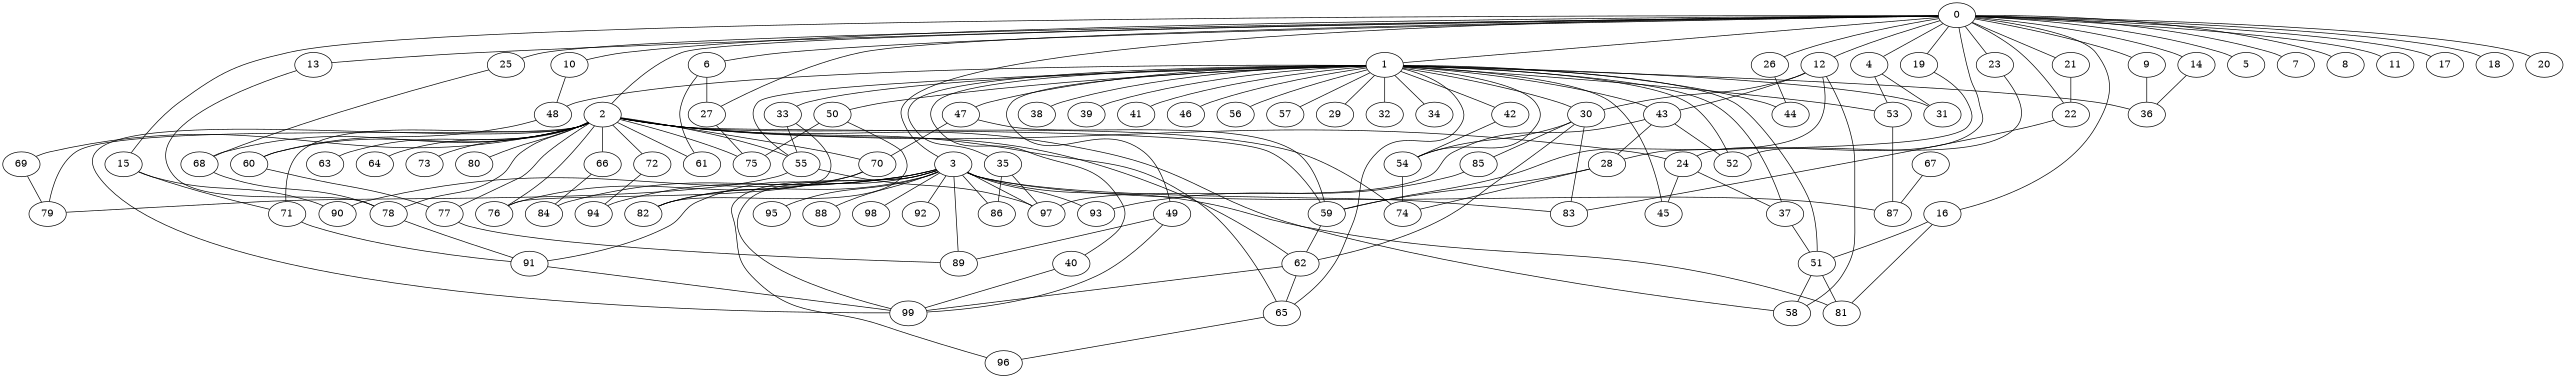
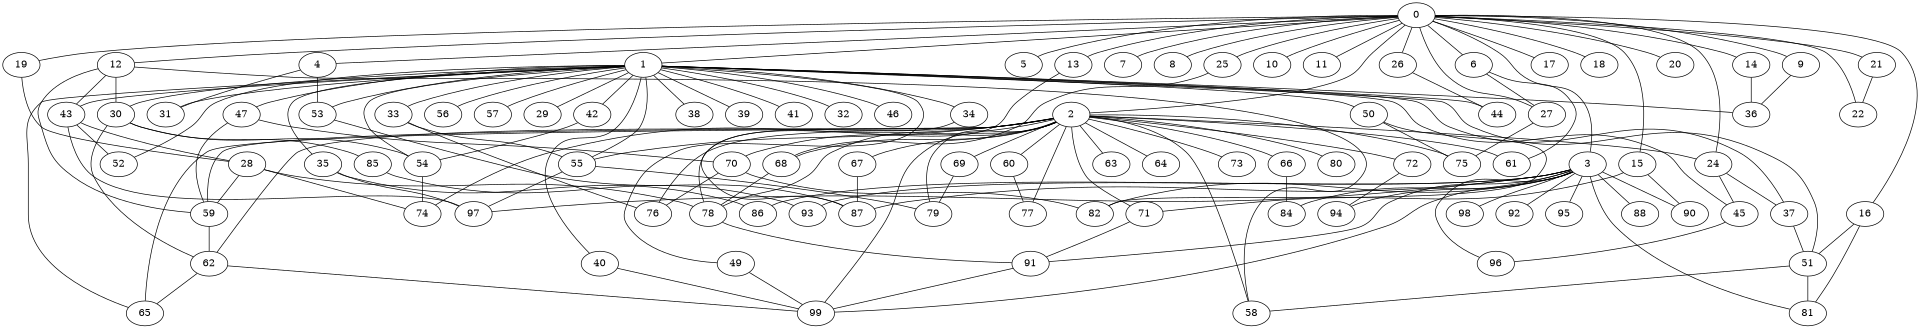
node "23": removed
node "48": removed
edge "34" -- "87": added
edge "2" -- "67": added
edge "28" -- "78": added
node "83": removed
node "89": removed
edge "65" -- "96": now "45" -- "96"
